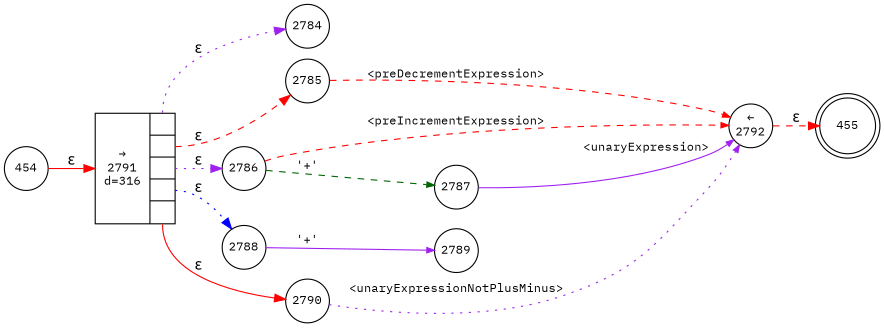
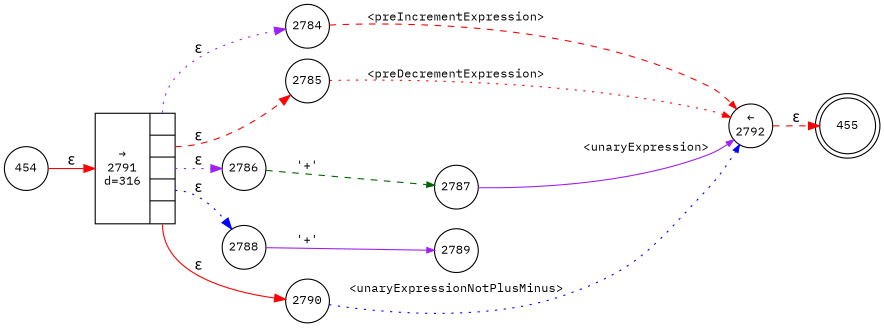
edge "2785" -> "← 2792": style dashed -> dotted
edge "2786" -> "← 2792": now "2784" -> "← 2792"
edge "2790" -> "← 2792": color purple -> blue
